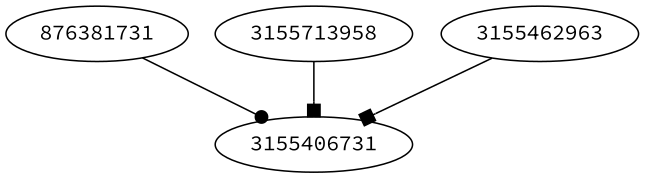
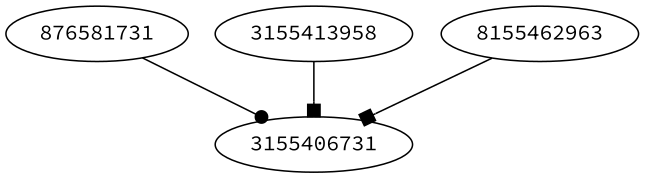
node "876381731": label "876381731" -> "876581731"
node "3155713958": label "3155713958" -> "3155413958"
node "3155462963": label "3155462963" -> "8155462963"
